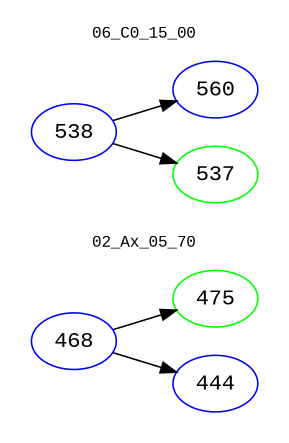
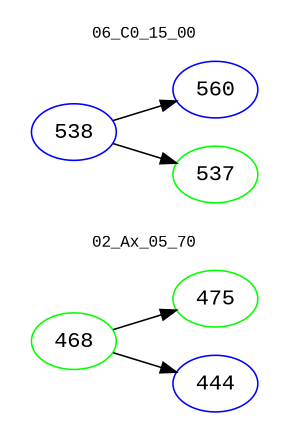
node "468": color blue -> green
